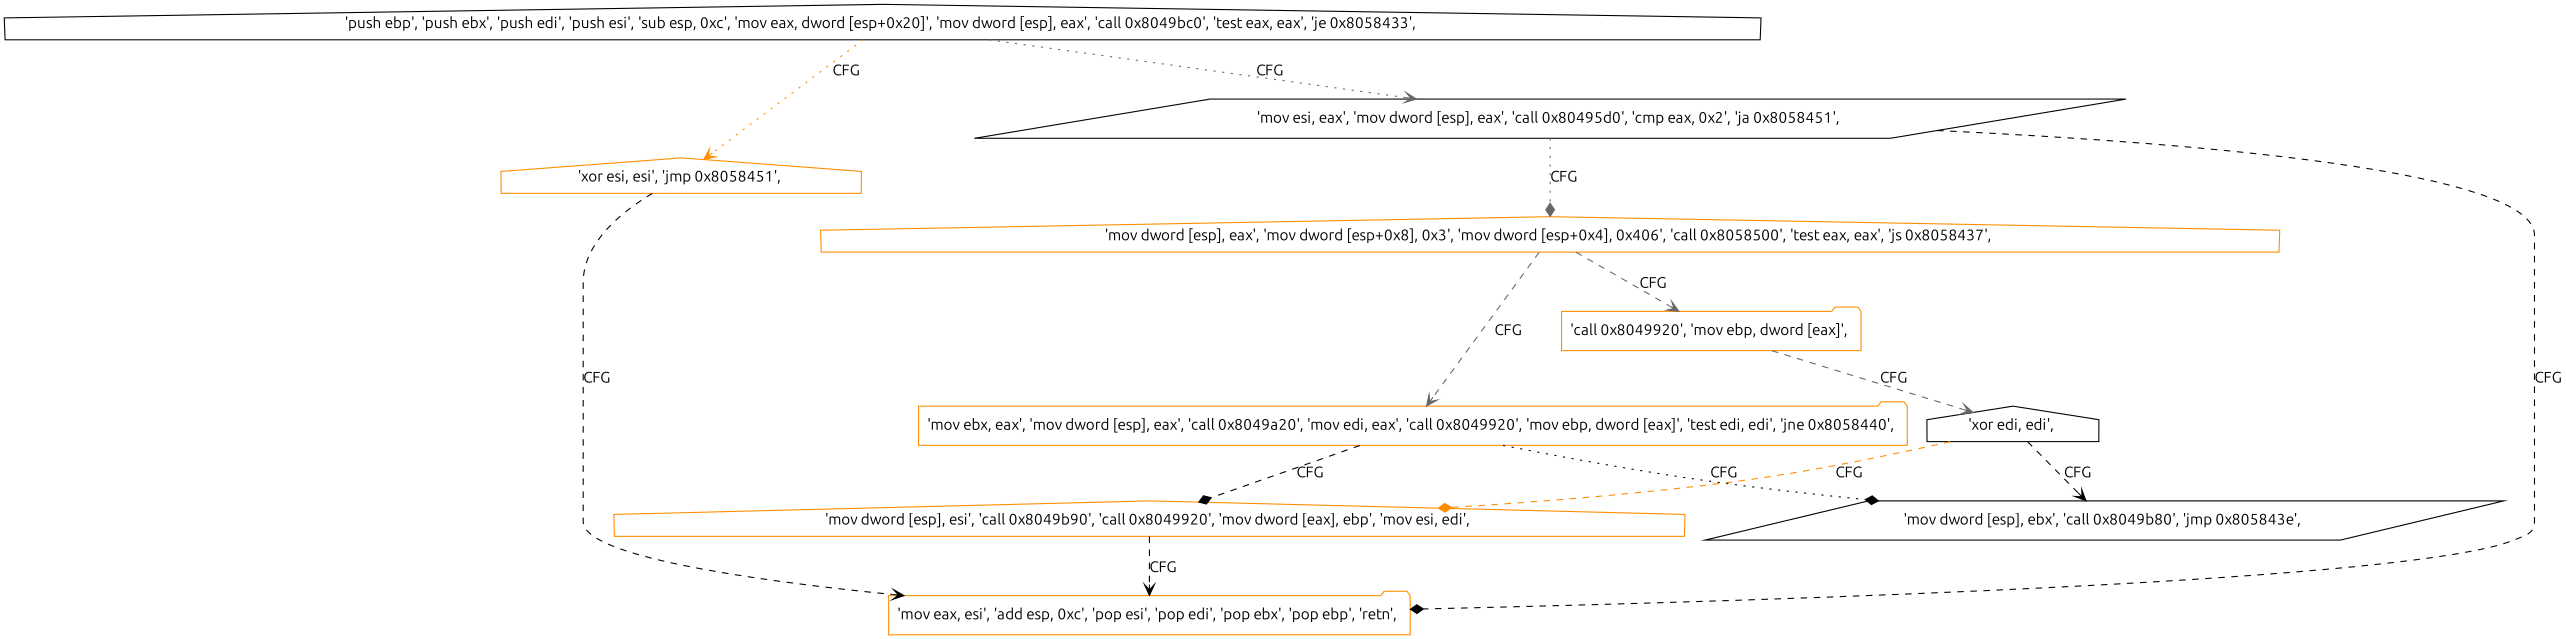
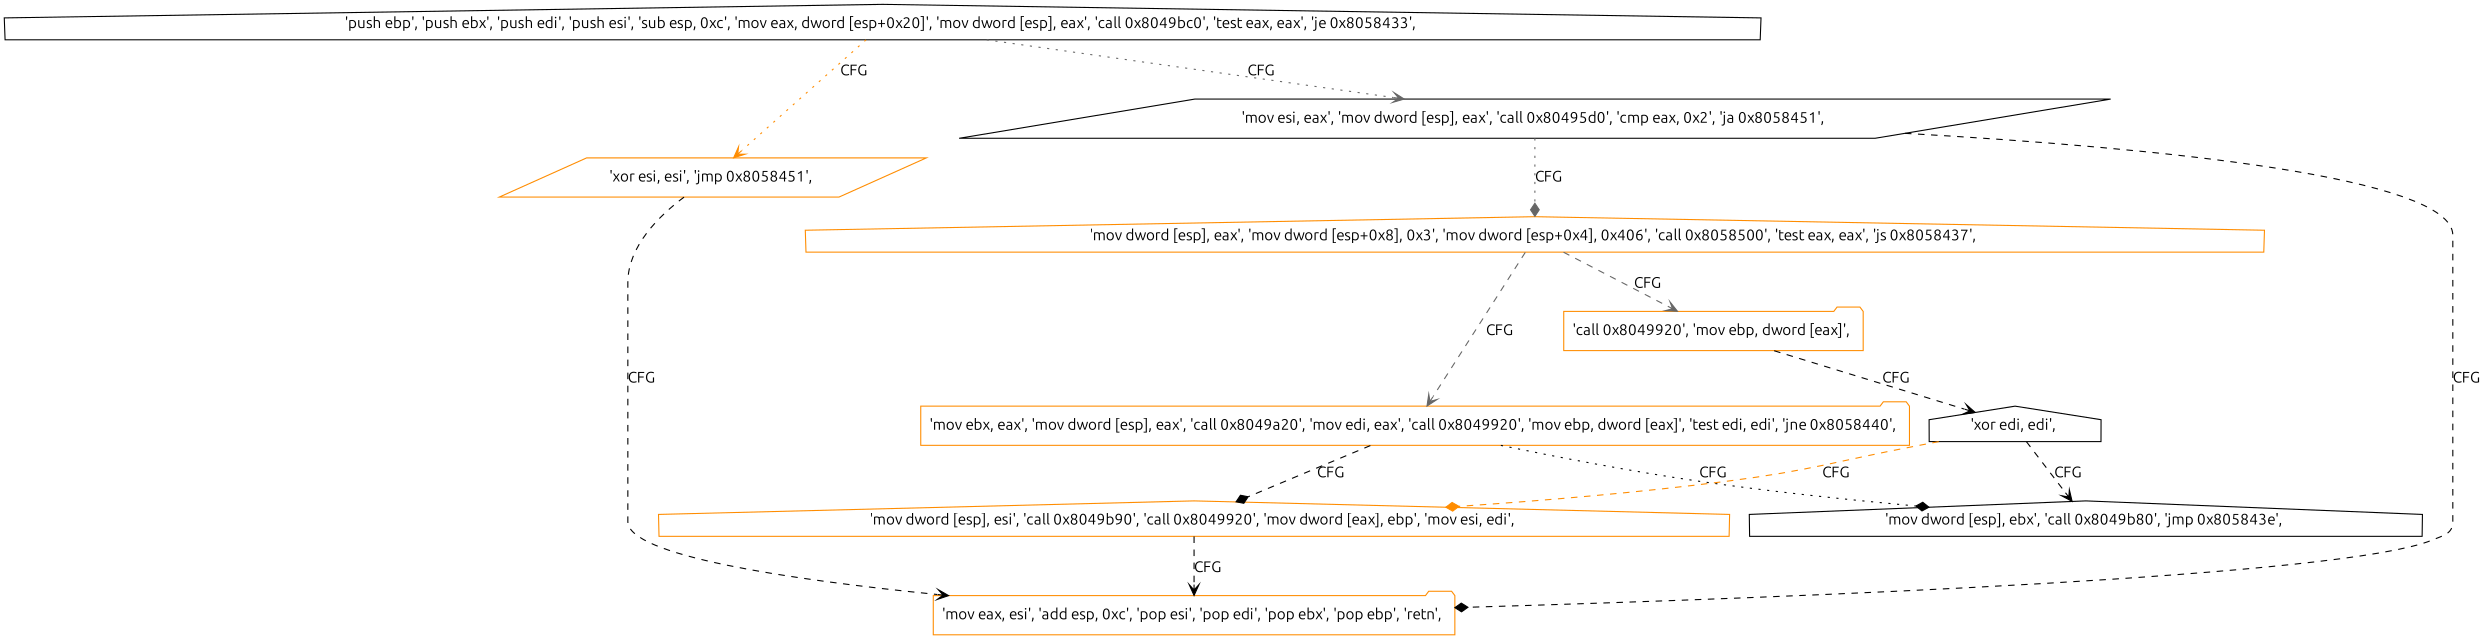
node "'xor esi, esi', 'jmp 0x8058451',": shape house -> parallelogram
edge "'call 0x8049920', 'mov ebp, dword [eax]'," -> "'xor edi, edi',": color gray40 -> black
node "'mov dword [esp], ebx', 'call 0x8049b80', 'jmp 0x805843e',": shape parallelogram -> house
